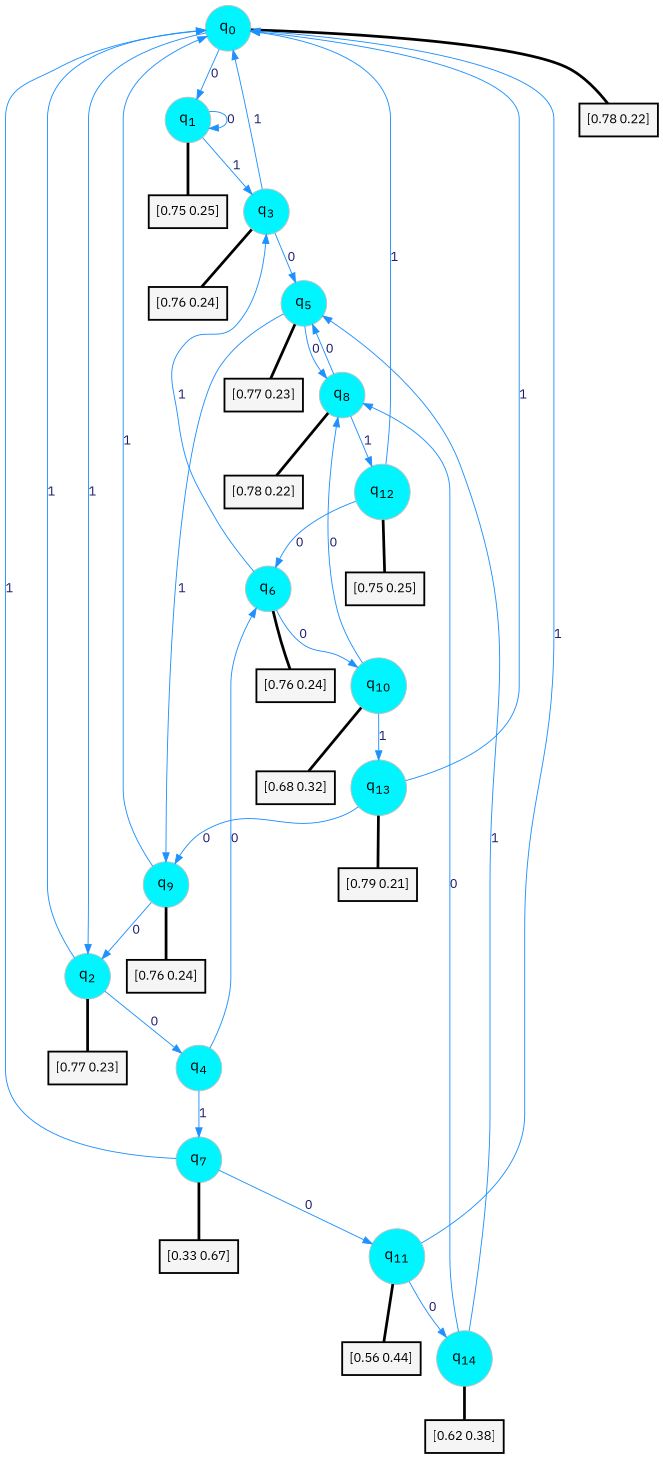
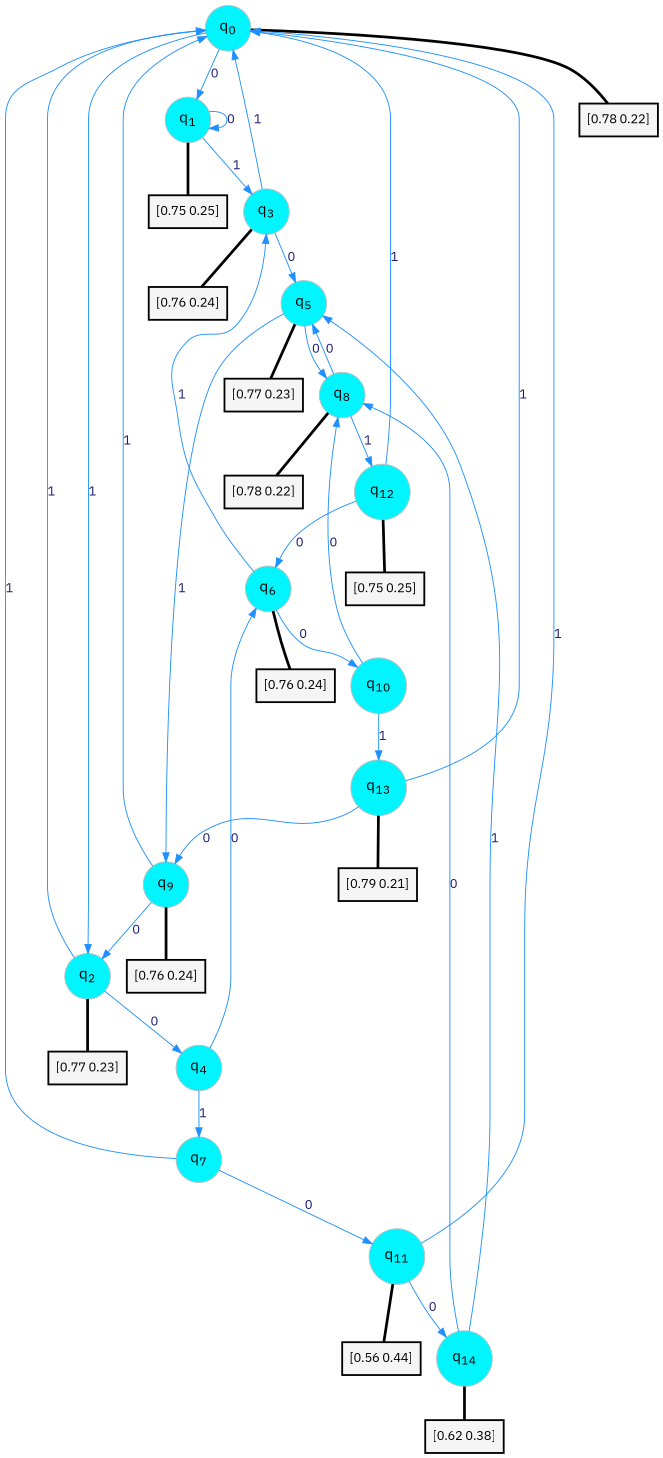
node "[0.68 0.32]": removed
node "[0.33 0.67]": removed
